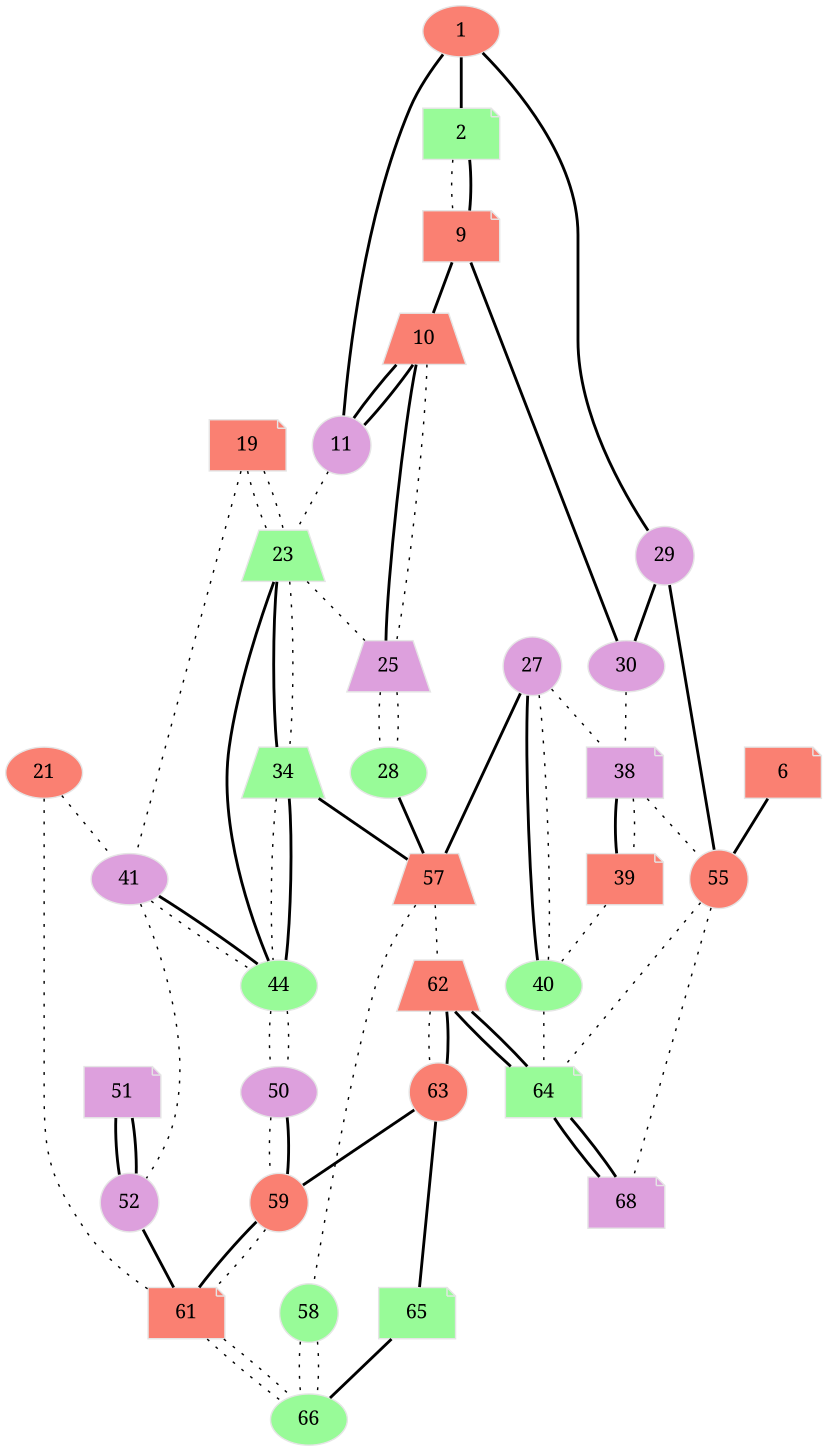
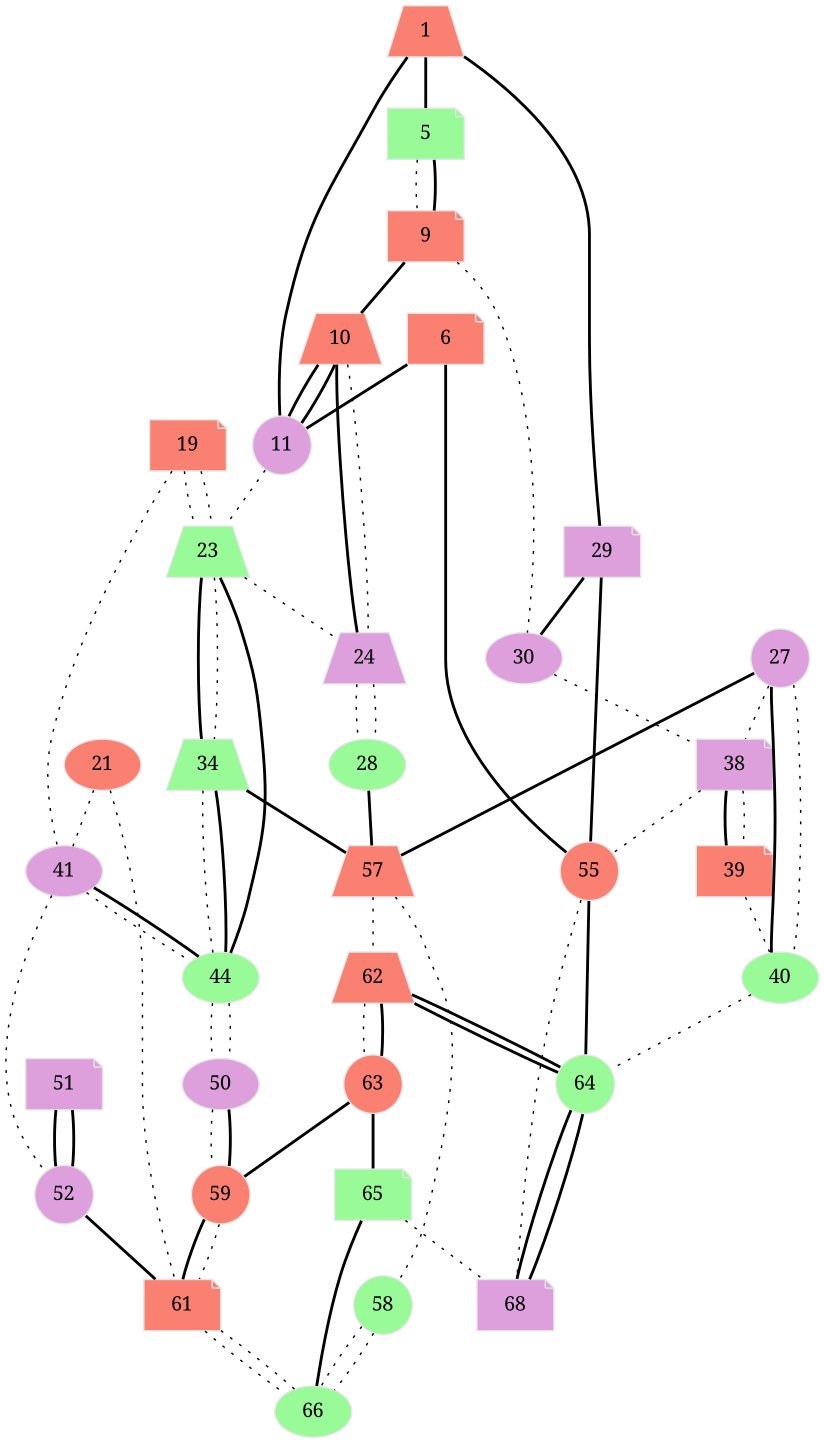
node "1": shape ellipse -> trapezium
node "2": label "2" -> "5"
edge "6" -- "11": added
edge "9" -- "30": style bold -> dotted
node "29": shape circle -> note
node "25": label "25" -> "24"
edge "55" -- "64": style dotted -> bold
node "64": shape note -> circle
edge "65" -- "68": added
